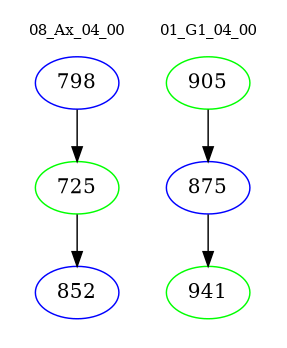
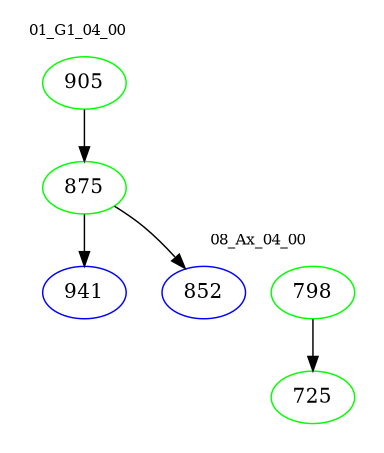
node "798": color blue -> green
node "875": color blue -> green
edge "725" -> "852": now "875" -> "852"
node "941": color green -> blue
